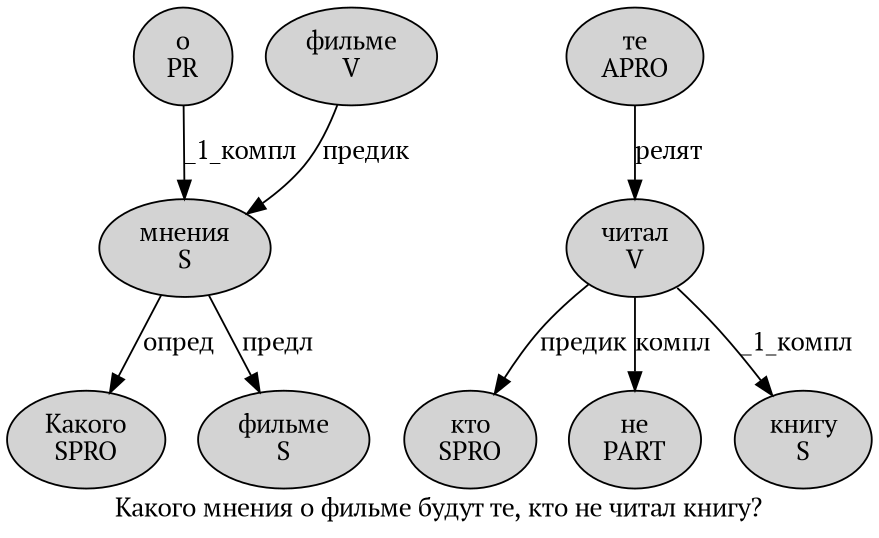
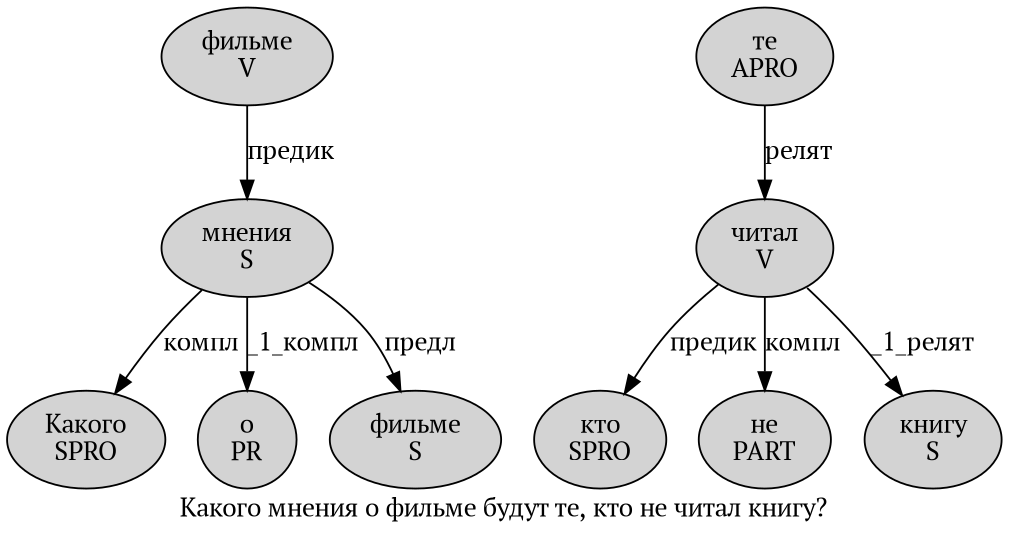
edge "о PR" -> "мнения S": reversed
edge "мнения S" -> "Какого SPRO": label "опред" -> "компл"
edge "читал V" -> "книгу S": label "_1_компл" -> "_1_релят"
